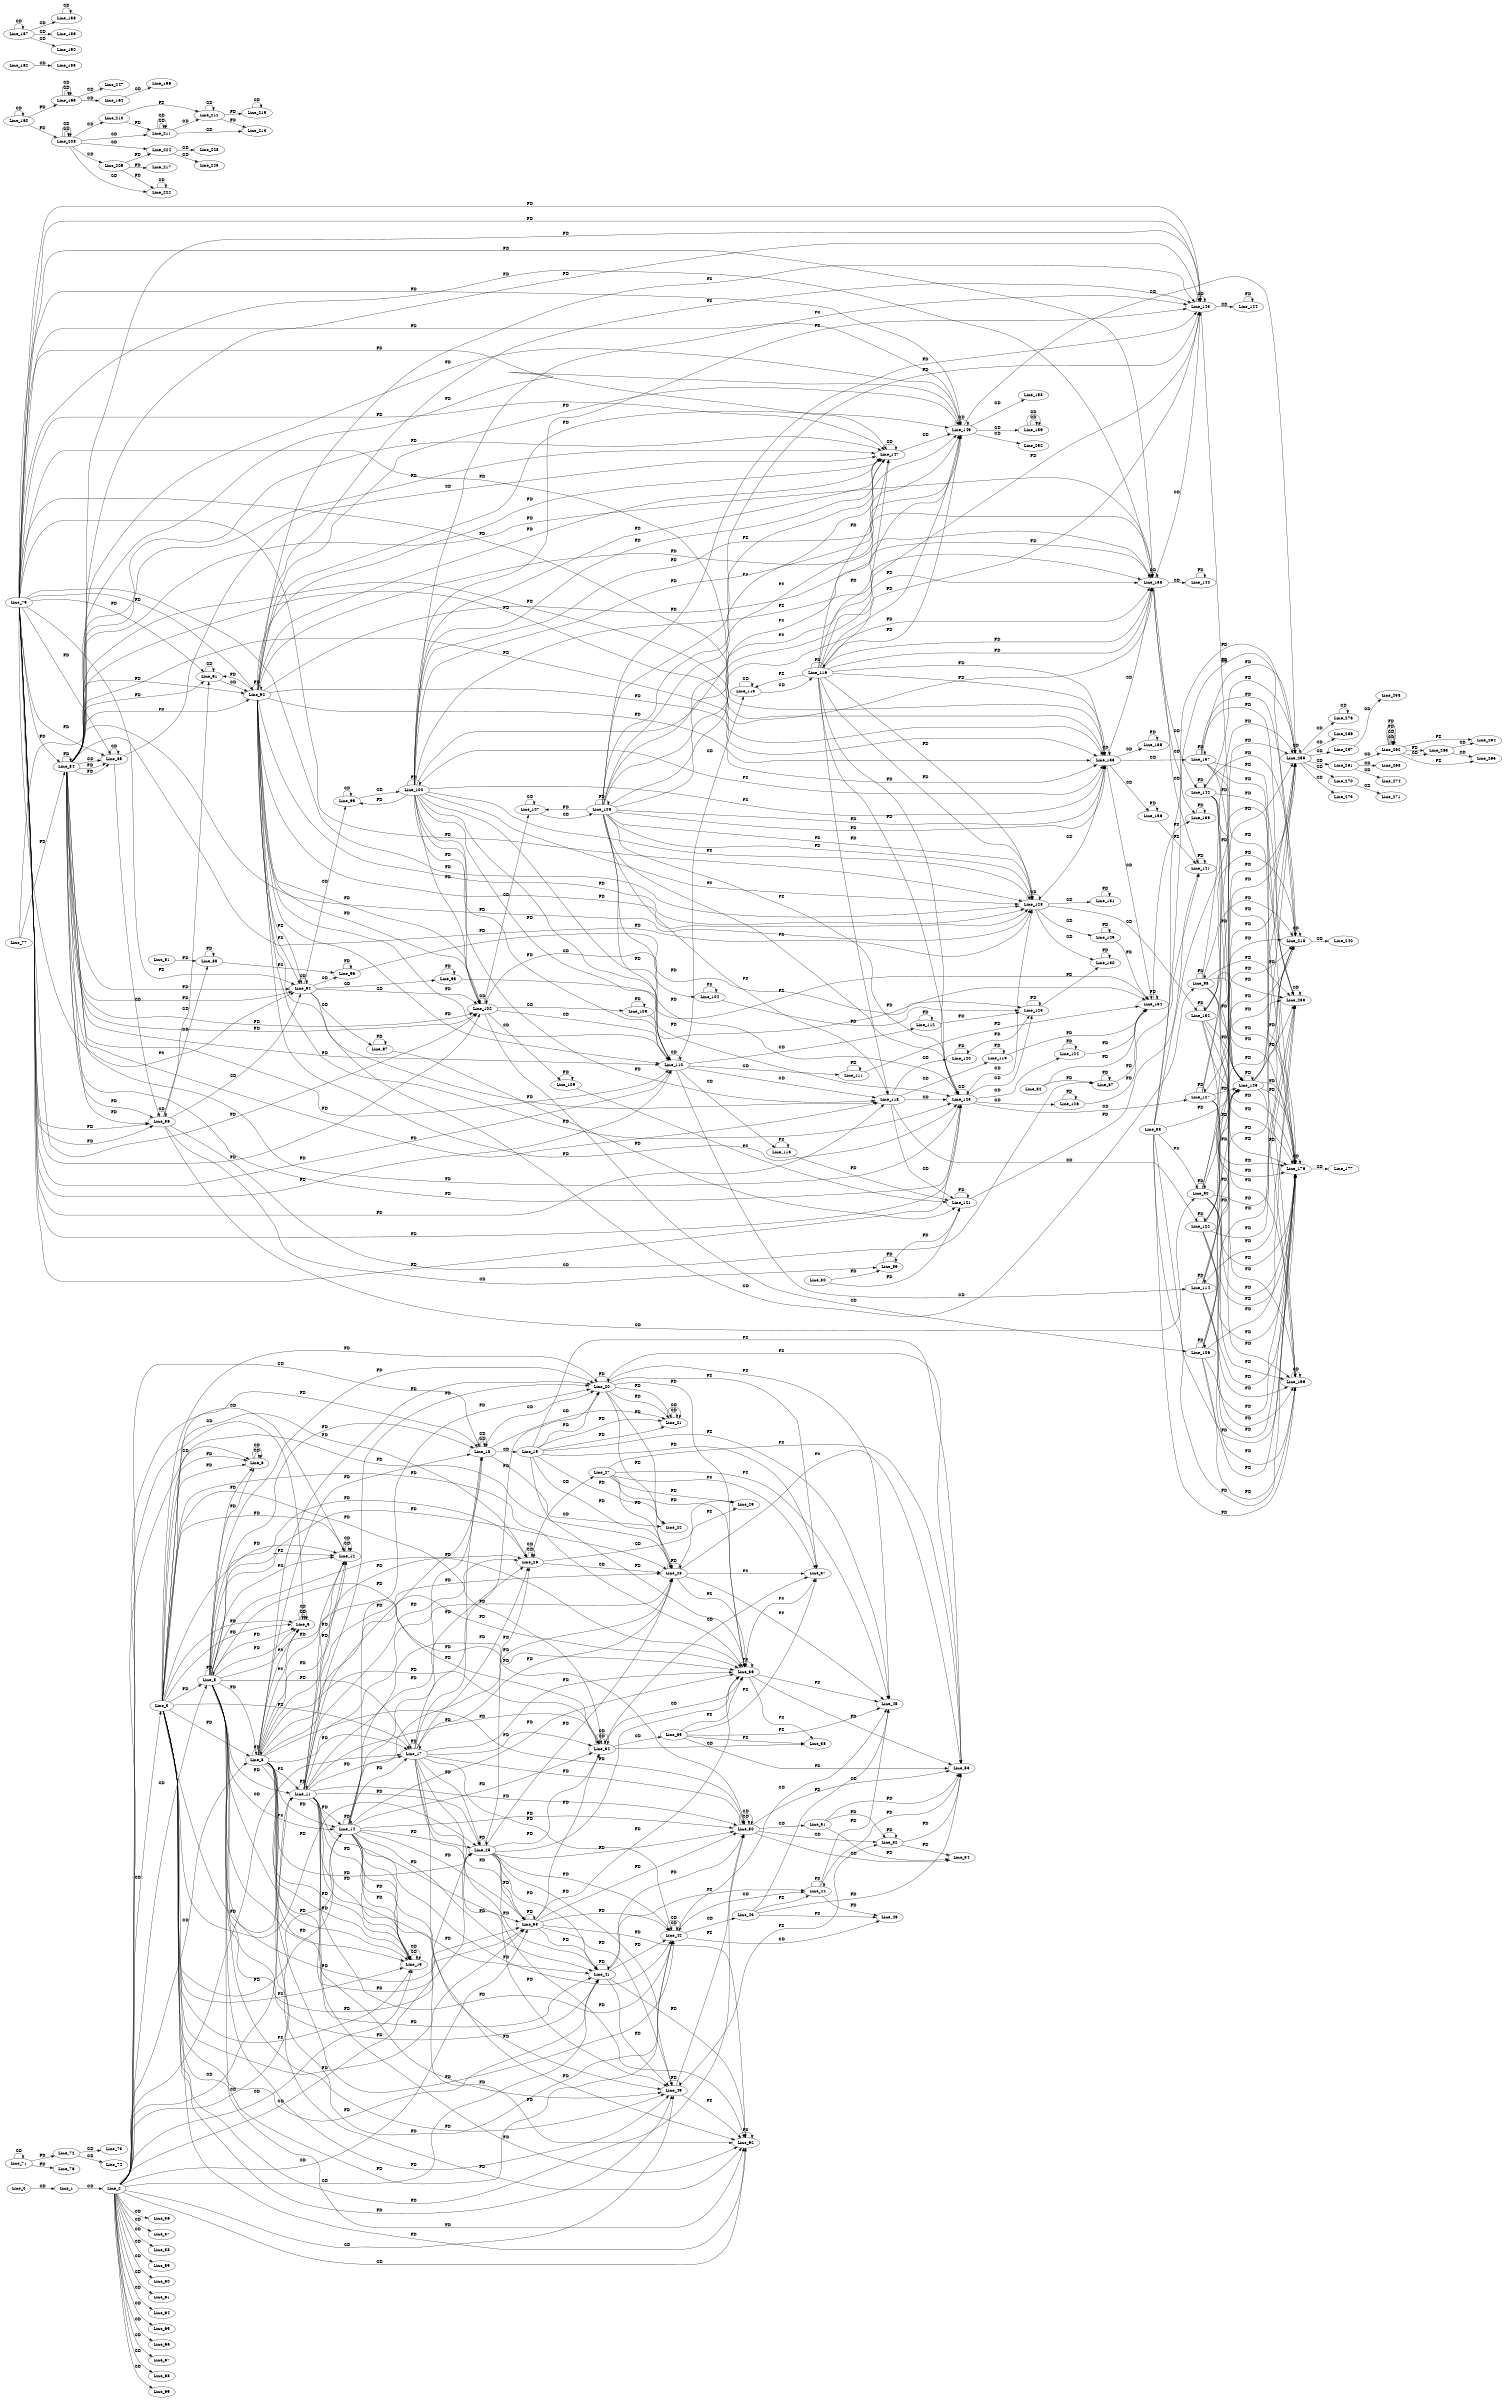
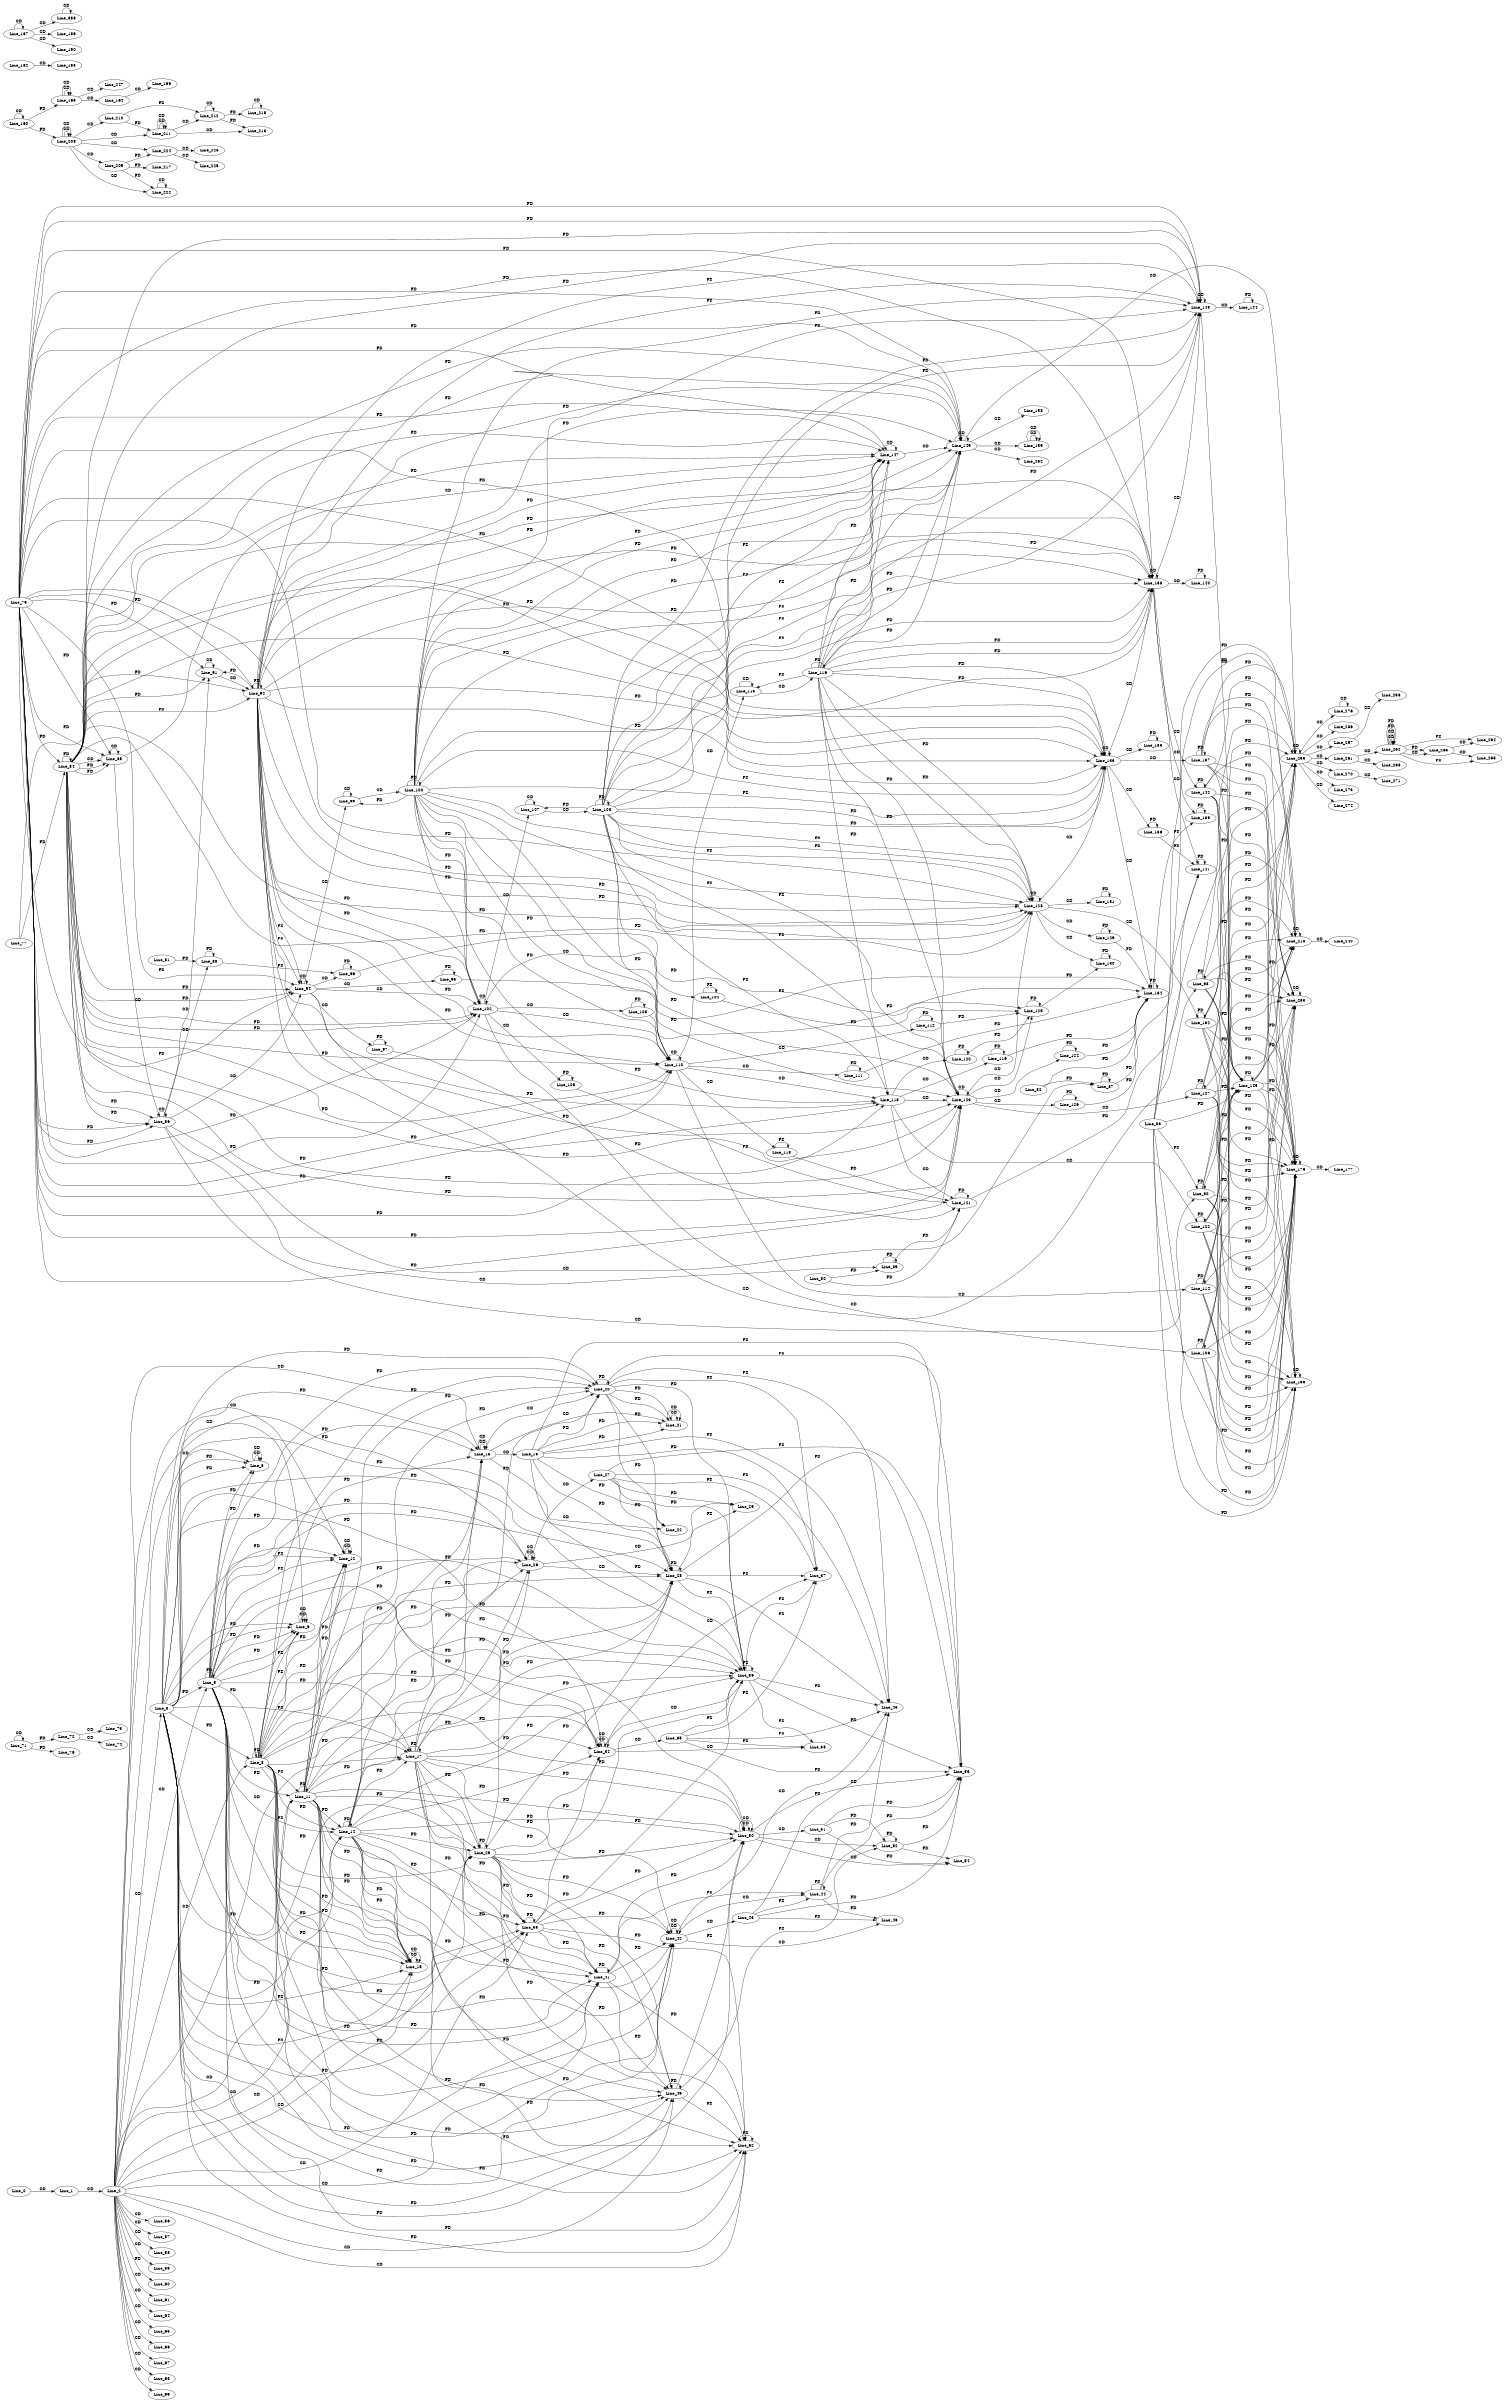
node "Line_188": label "Line_188" -> "Line_388"
edge "Line_261" -> "Line_274": now "Line_255" -> "Line_274"
edge "Line_2" -> "Line_60": label "CD" -> "FD"
